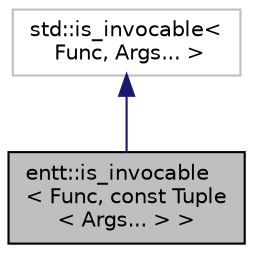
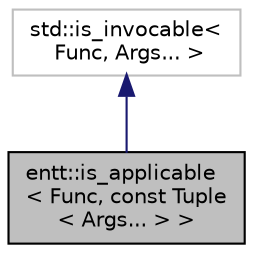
node "entt::is_invocable < Func, const Tuple < Args... > >": label "entt::is_invocable < Func, const Tuple < Args... > >" -> "entt::is_applicable < Func, const Tuple < Args... > >"
